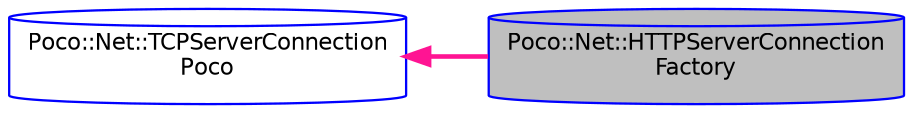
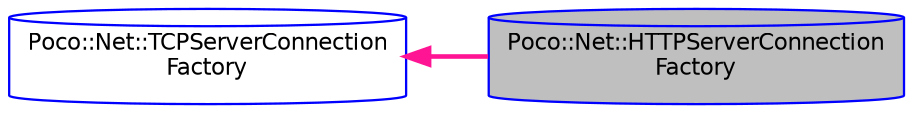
node "Poco::Net::TCPServerConnection Poco": label "Poco::Net::TCPServerConnection Poco" -> "Poco::Net::TCPServerConnection Factory"
